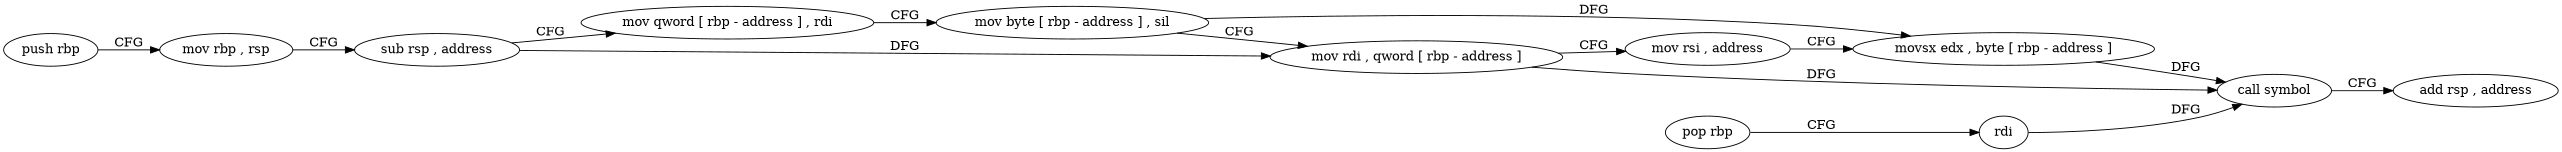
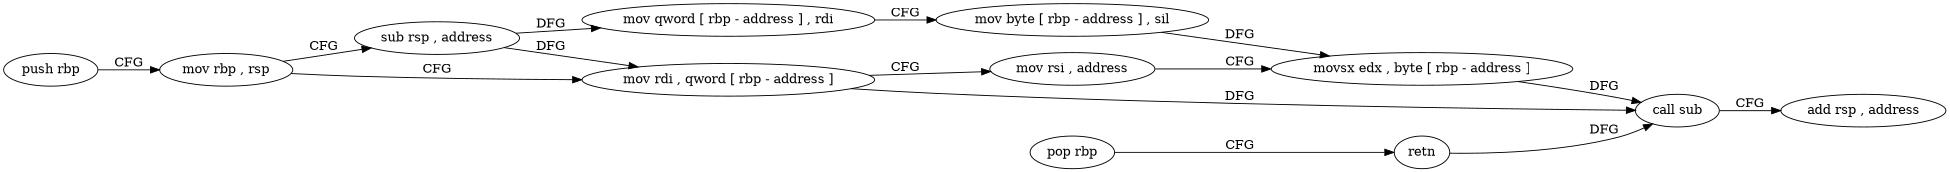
edge "sub rsp , address" -> "mov qword [ rbp - address ] , rdi": label "CFG" -> "DFG"
edge "mov byte [ rbp - address ] , sil" -> "mov rdi , qword [ rbp - address ]": now "mov rbp , rsp" -> "mov rdi , qword [ rbp - address ]"
node "call symbol": label "call symbol" -> "call sub"
node "rdi": label "rdi" -> "retn"
